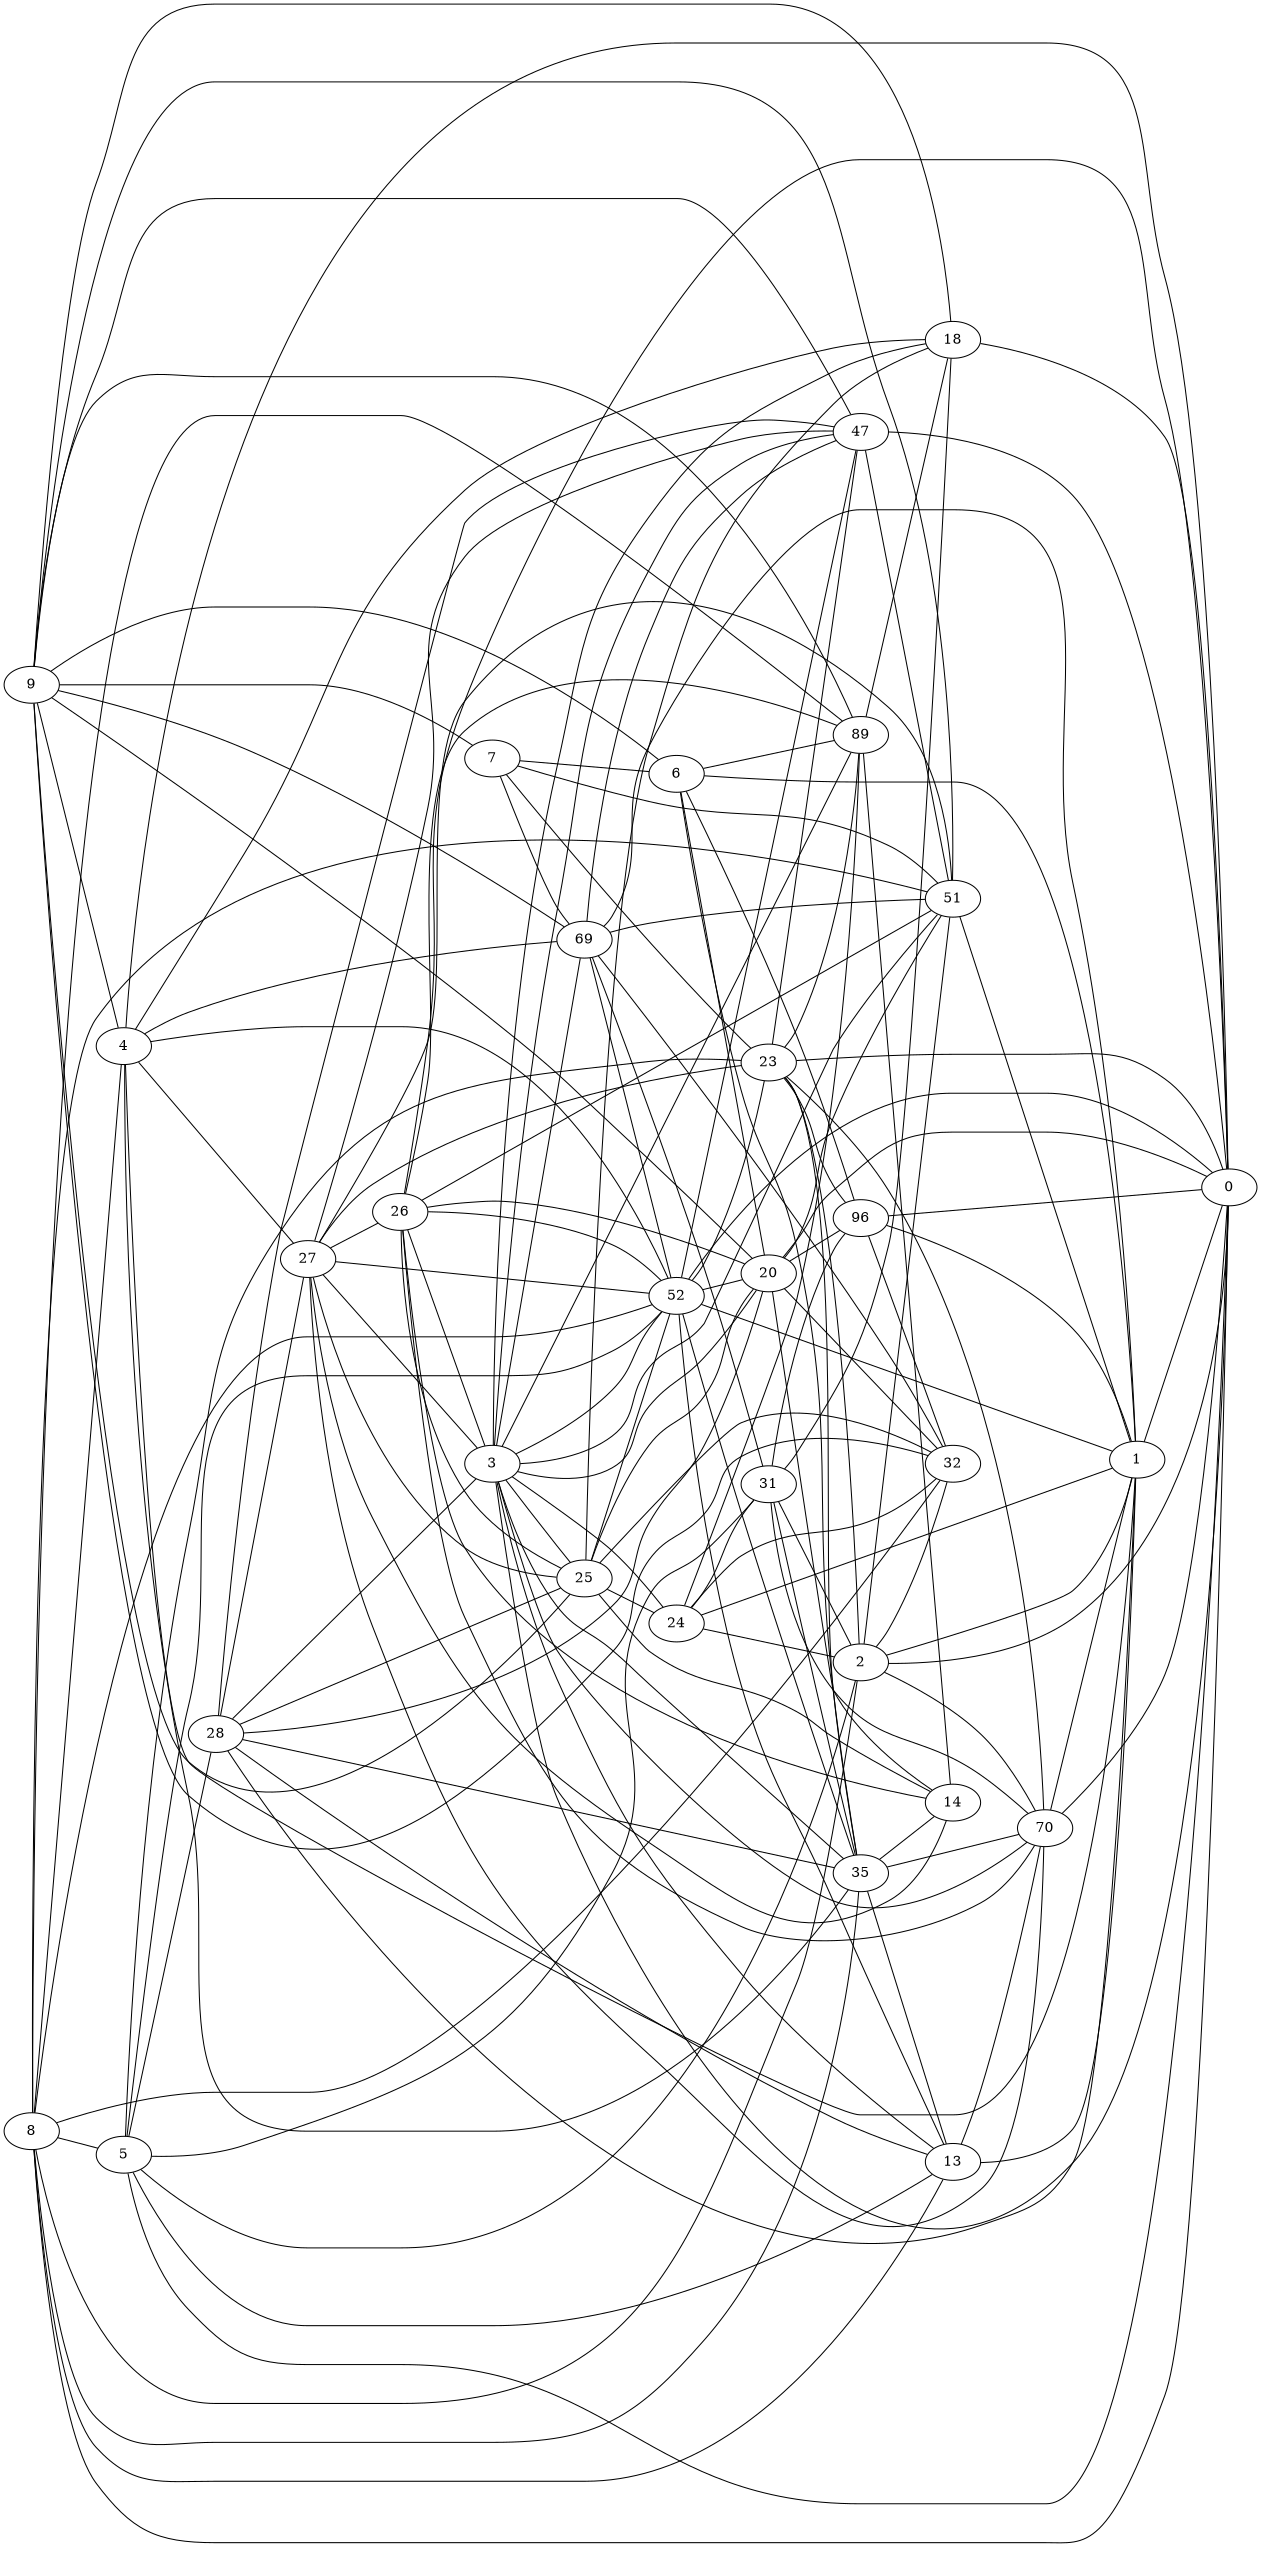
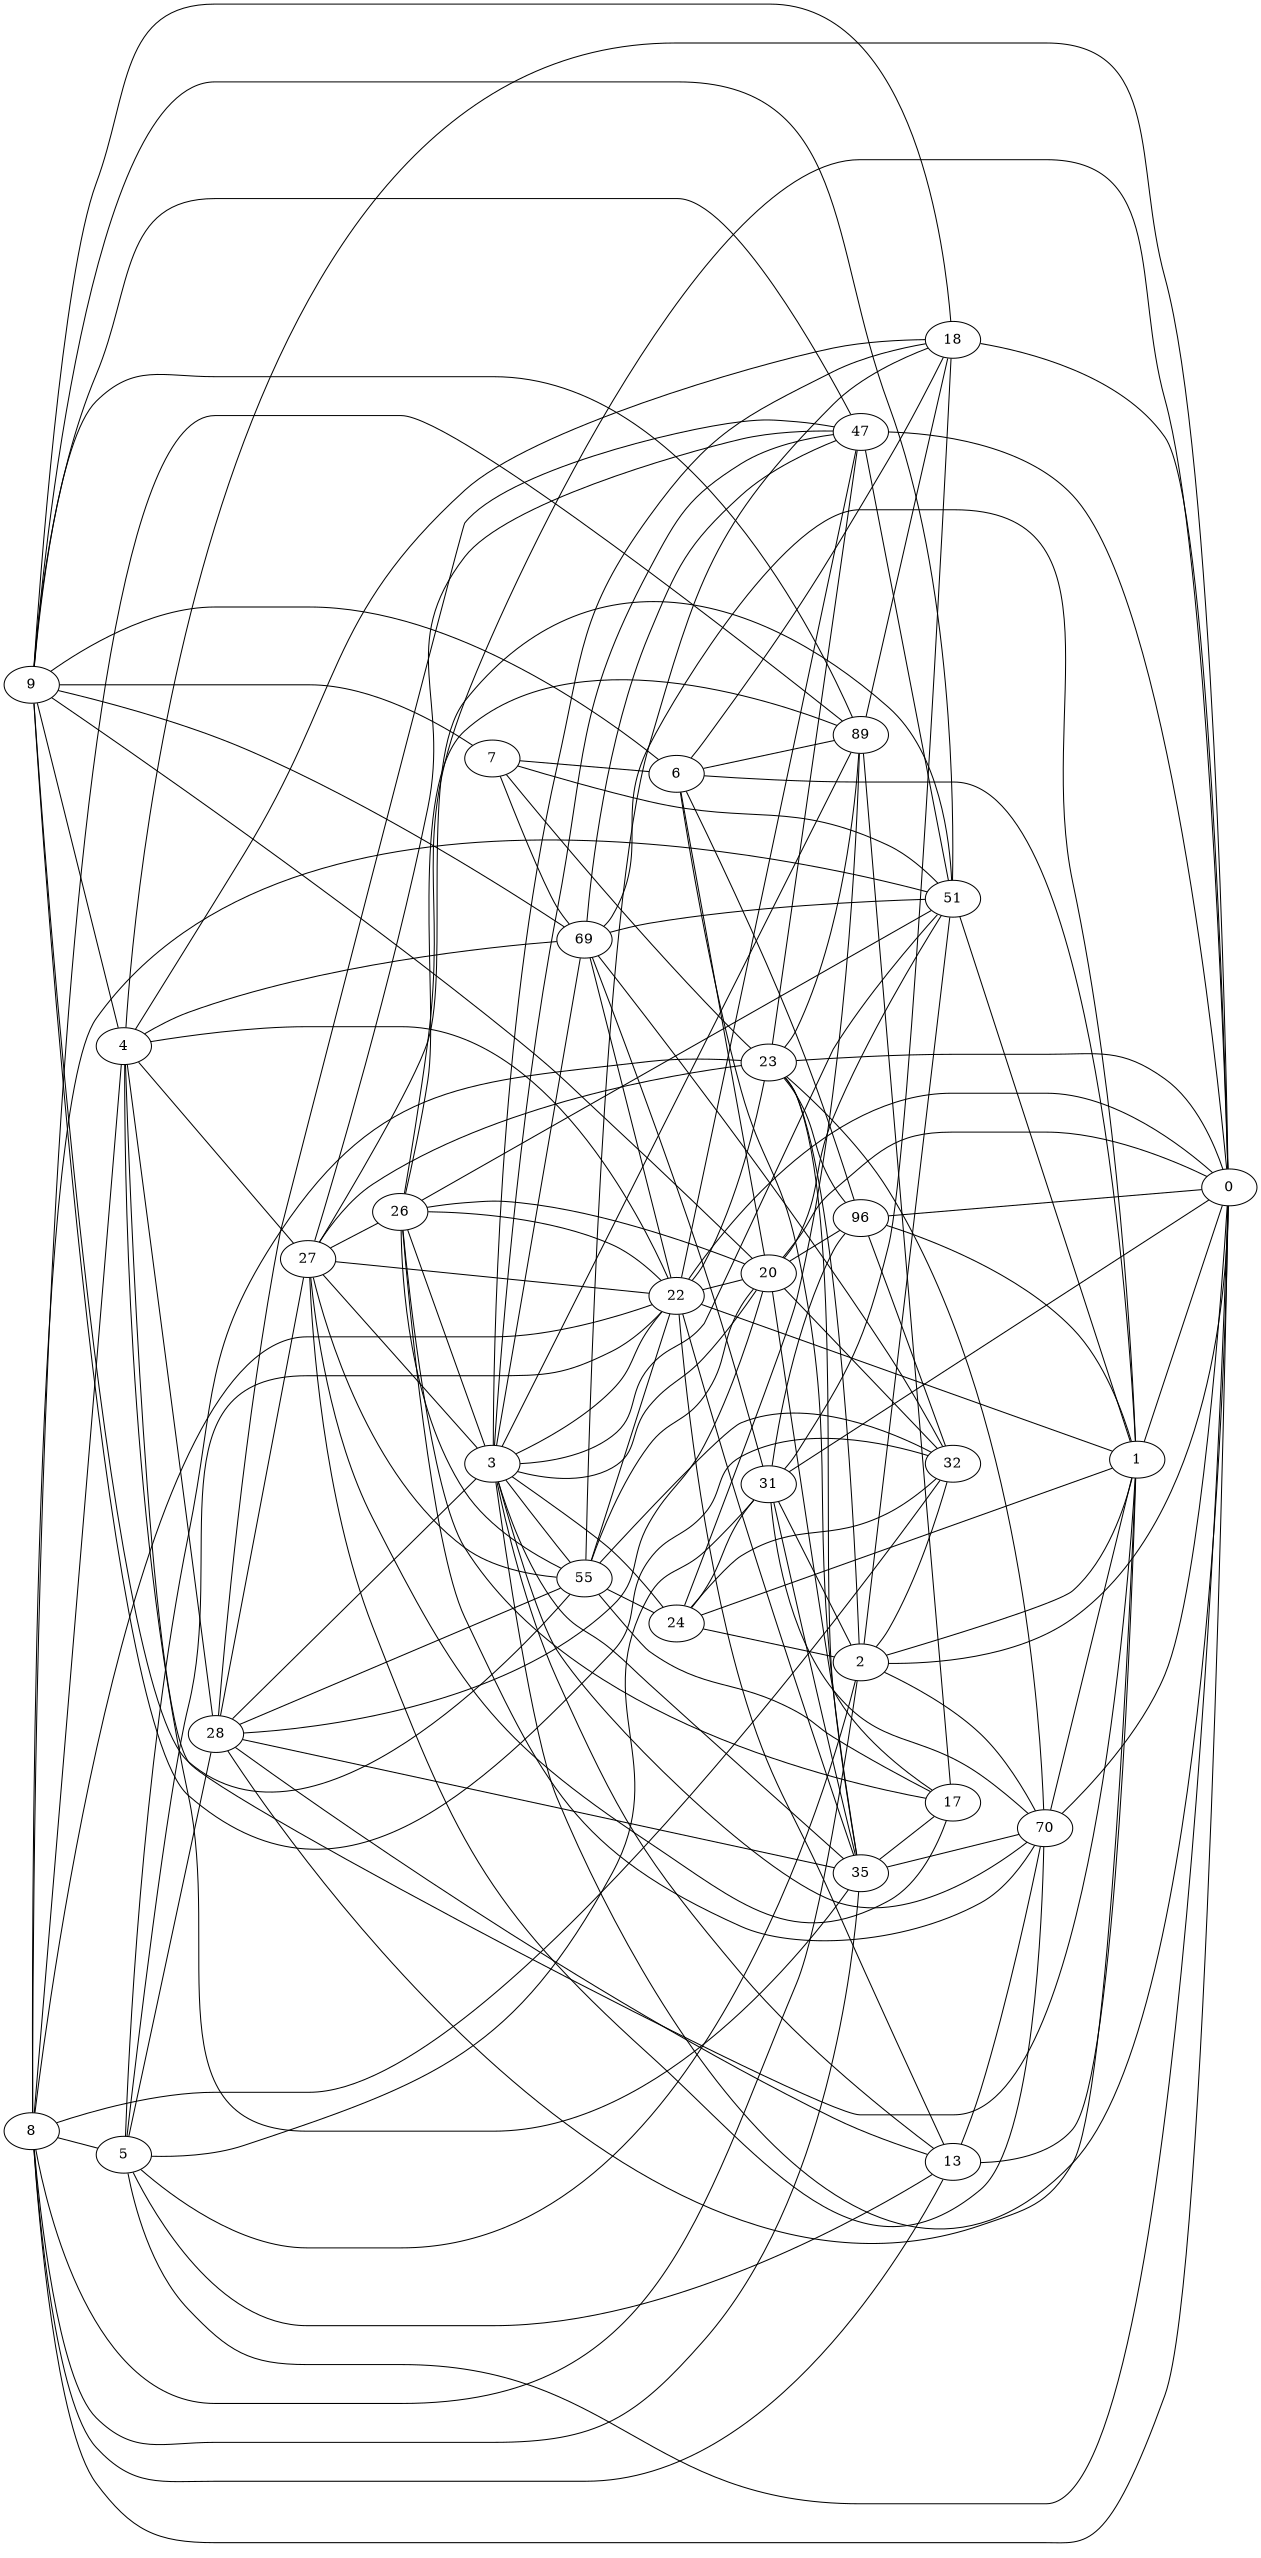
edge "18" -- "6": added
node "52": label "52" -> "22"
edge "0" -- "31": added
edge "4" -- "28": added
node "25": label "25" -> "55"
node "14": label "14" -> "17"
edge "35" -- "13": removed
